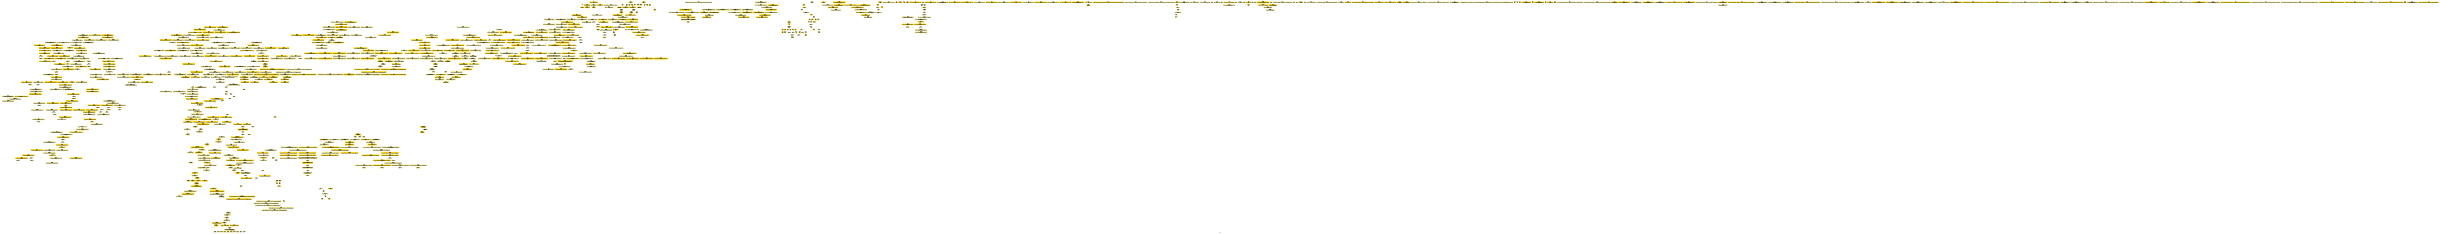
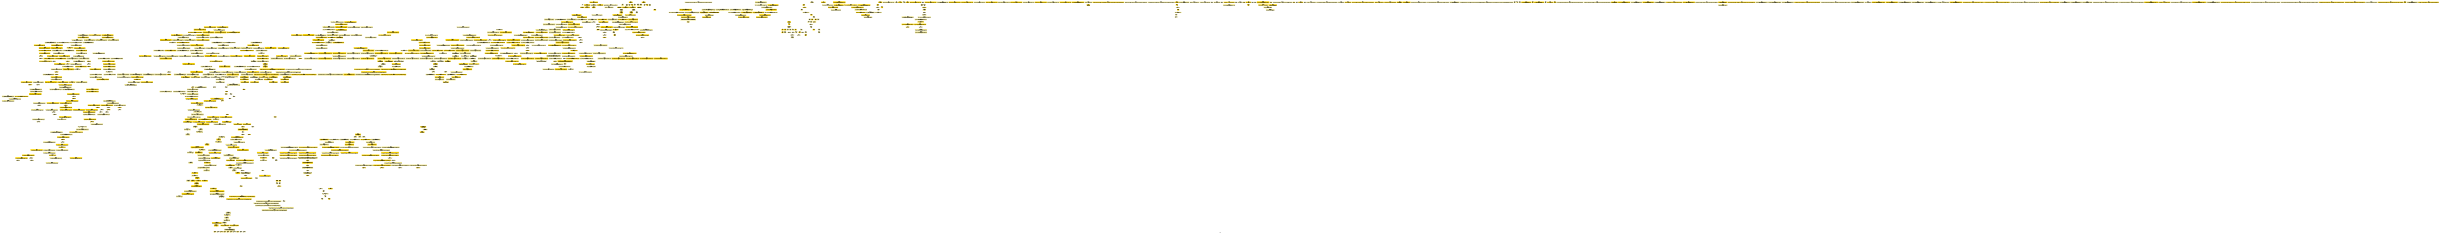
node "NodeID: 514": fillcolor gold -> khaki
